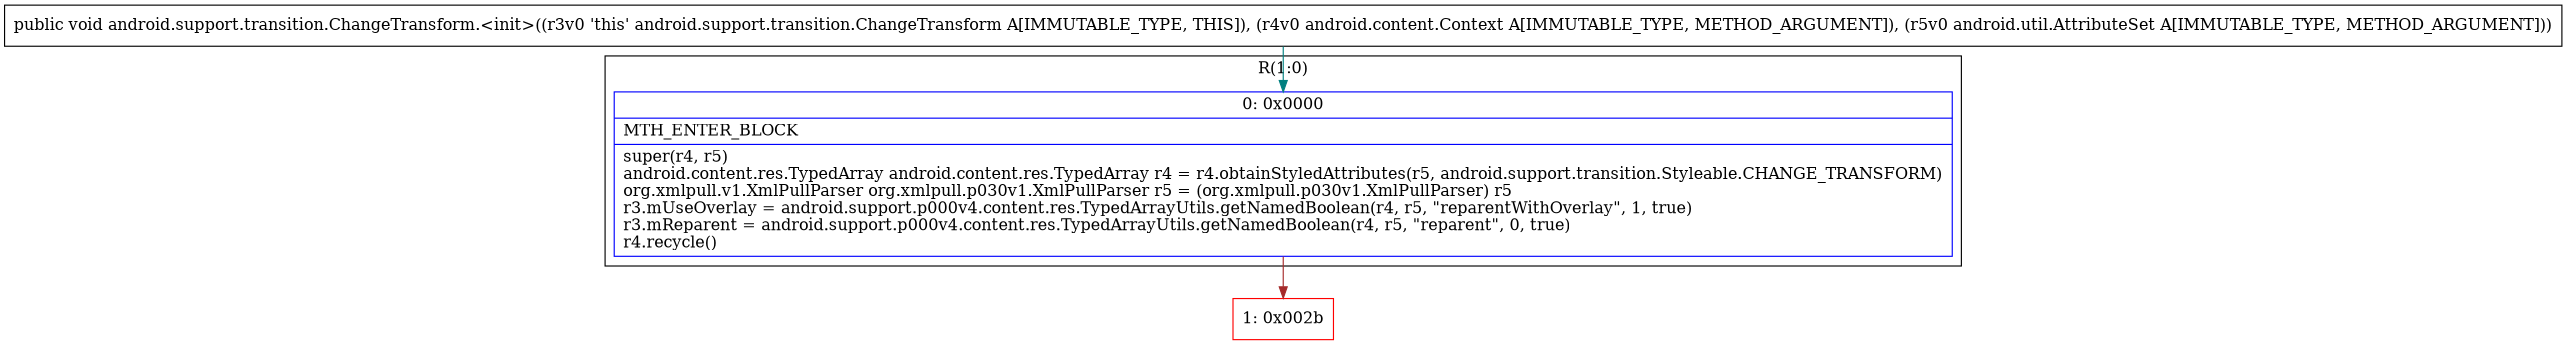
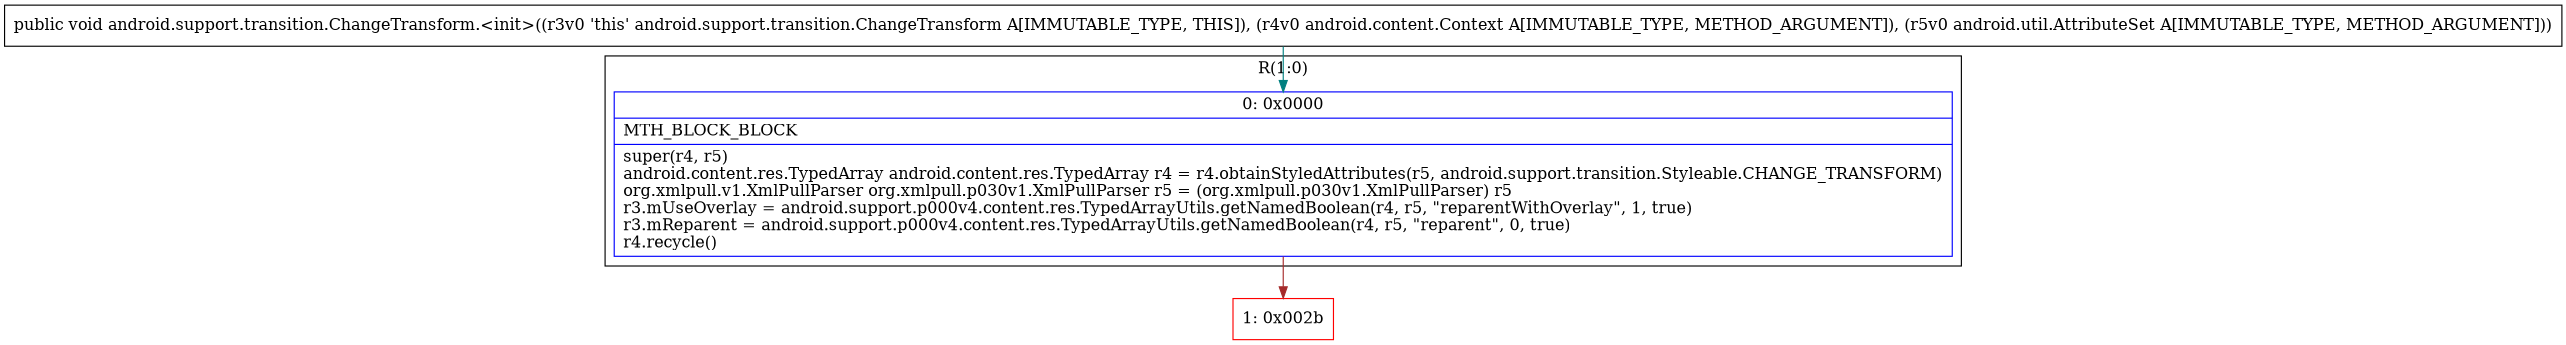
node "0: 0x0000": text "MTH_ENTER_BLOCK" -> "MTH_BLOCK_BLOCK"
